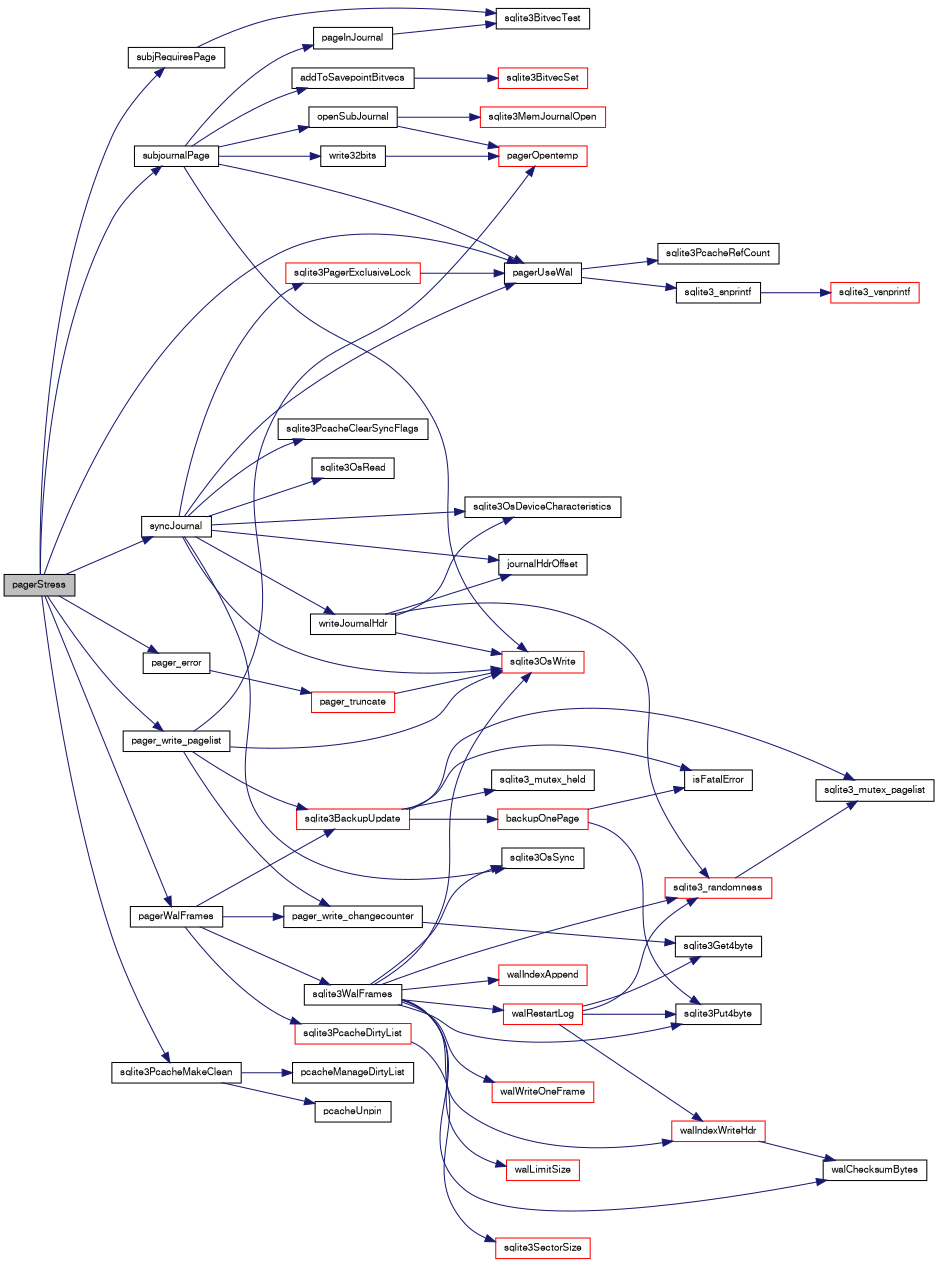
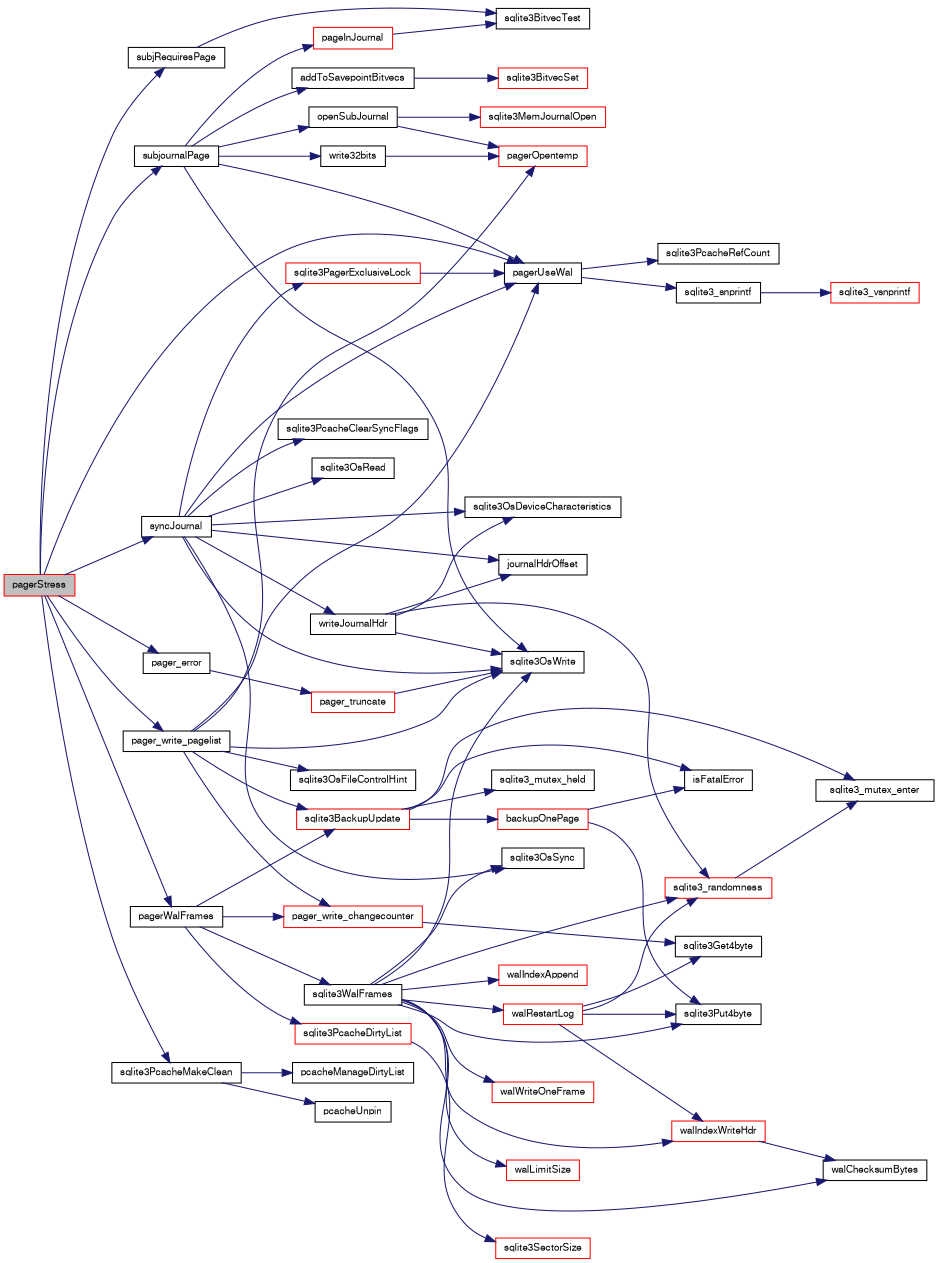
node "pageInJournal": color black -> red
edge "pager_write_pagelist" -> "pagerUseWal": added
node "pagerStress": color black -> red
node "sqlite3OsWrite": color red -> black
node "sqlite3OsFileControlHint": added
node "sqlite3_mutex_pagelist": label "sqlite3_mutex_pagelist" -> "sqlite3_mutex_enter"
node "pager_write_changecounter": color black -> red
